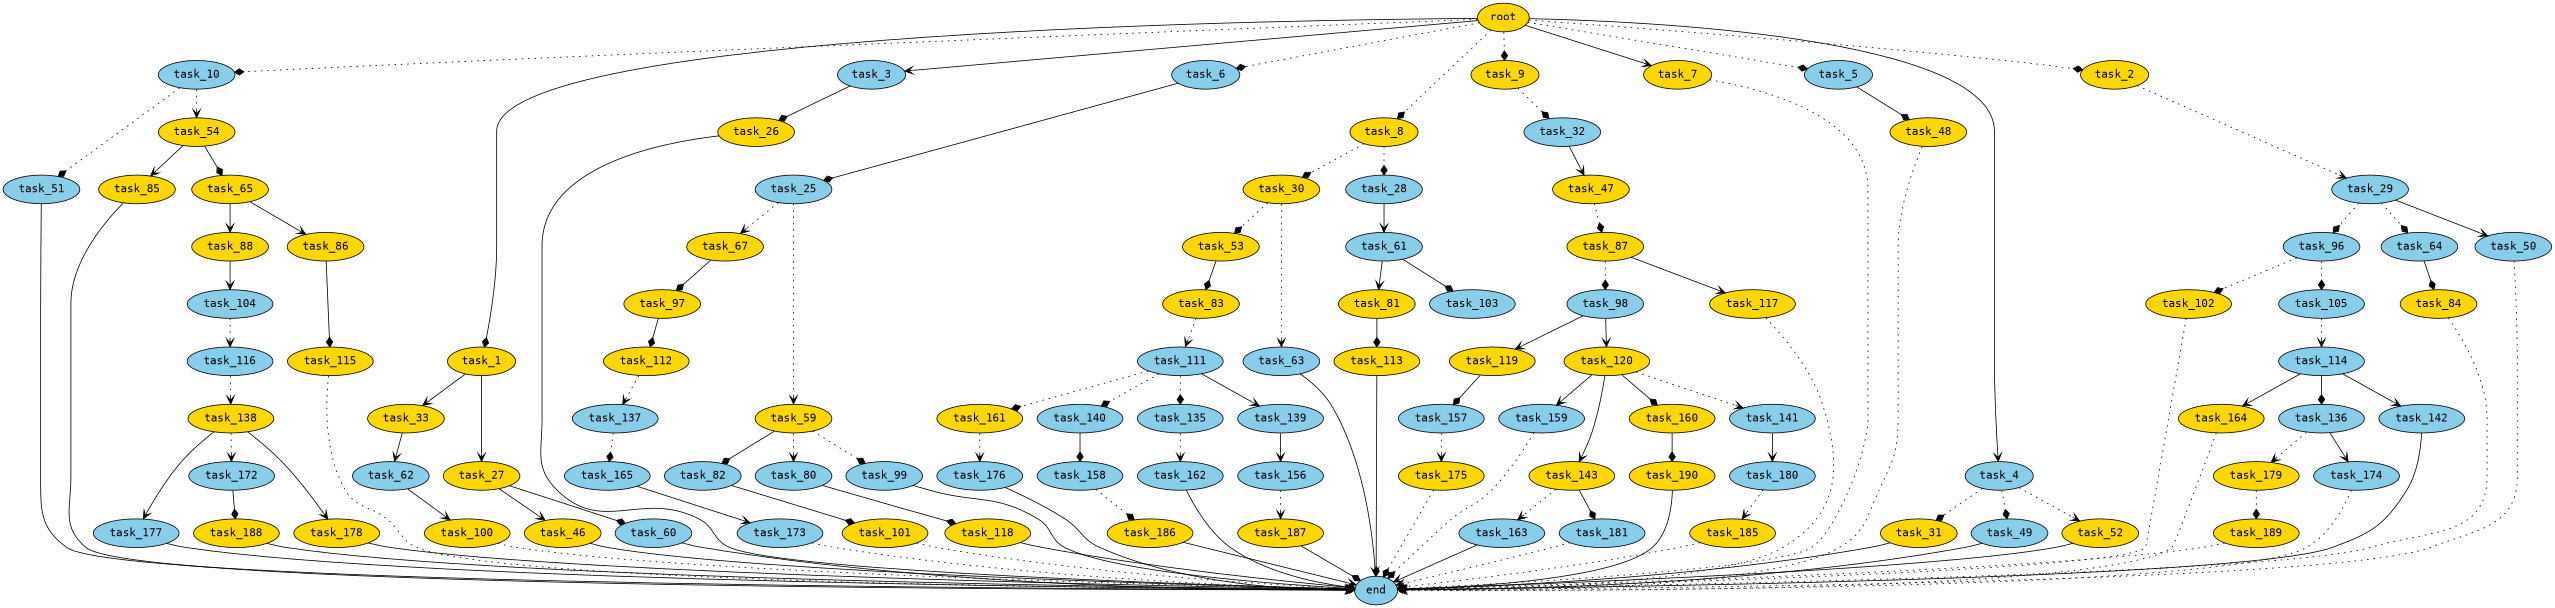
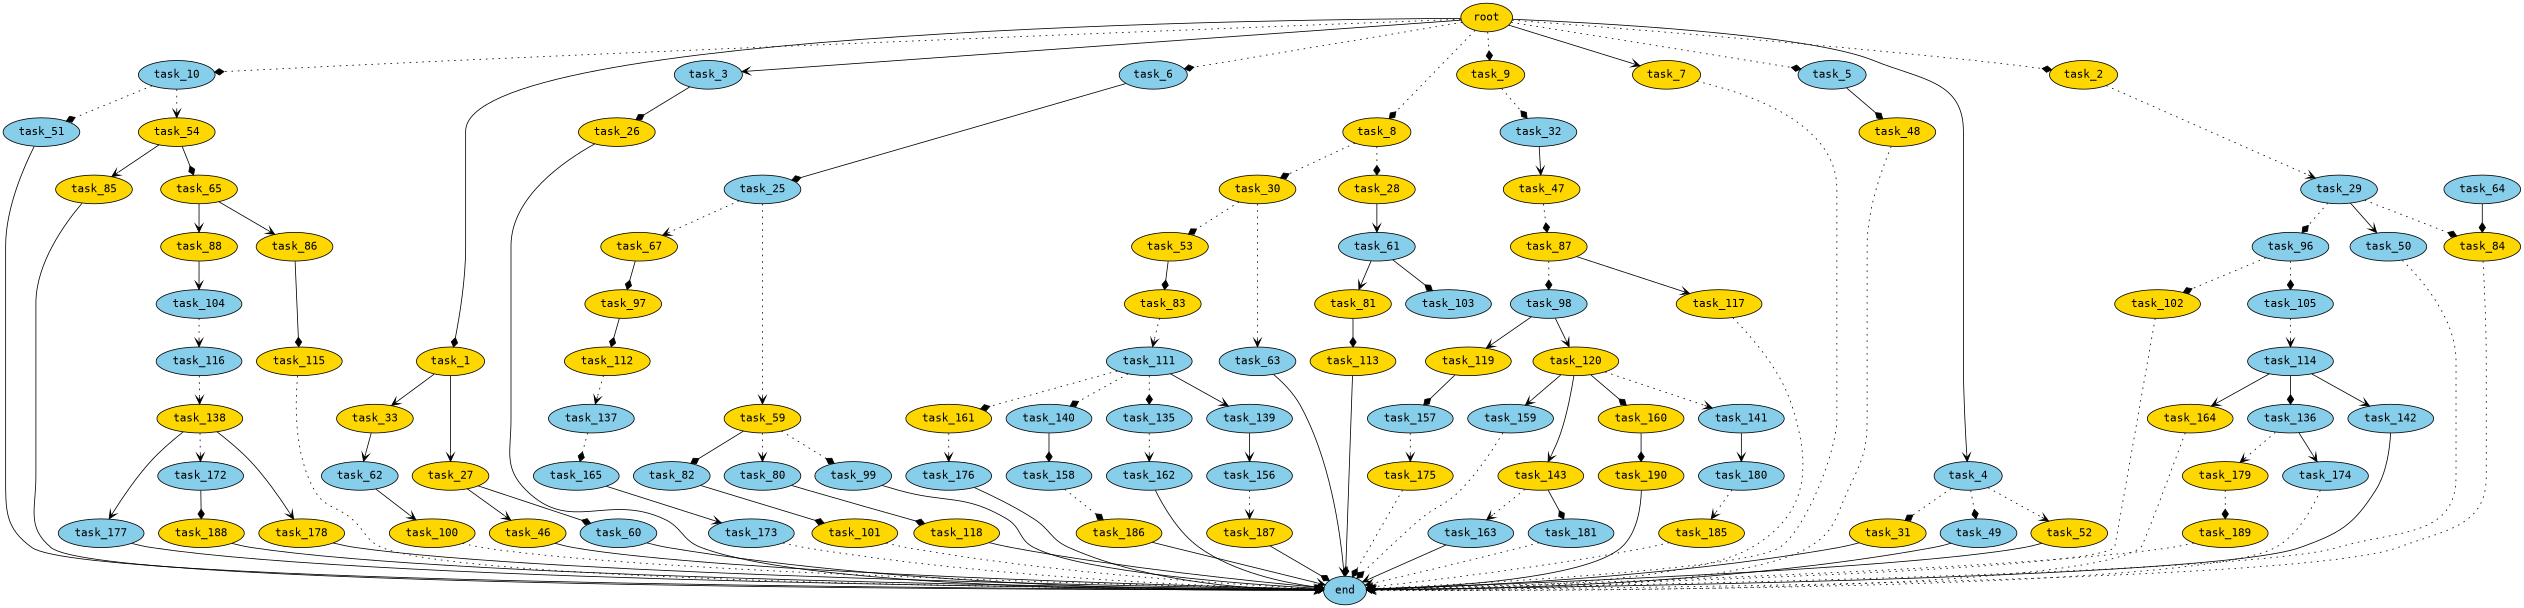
node "task_28": fillcolor skyblue -> gold
edge "task_29" -> "task_64": now "task_29" -> "task_84"
